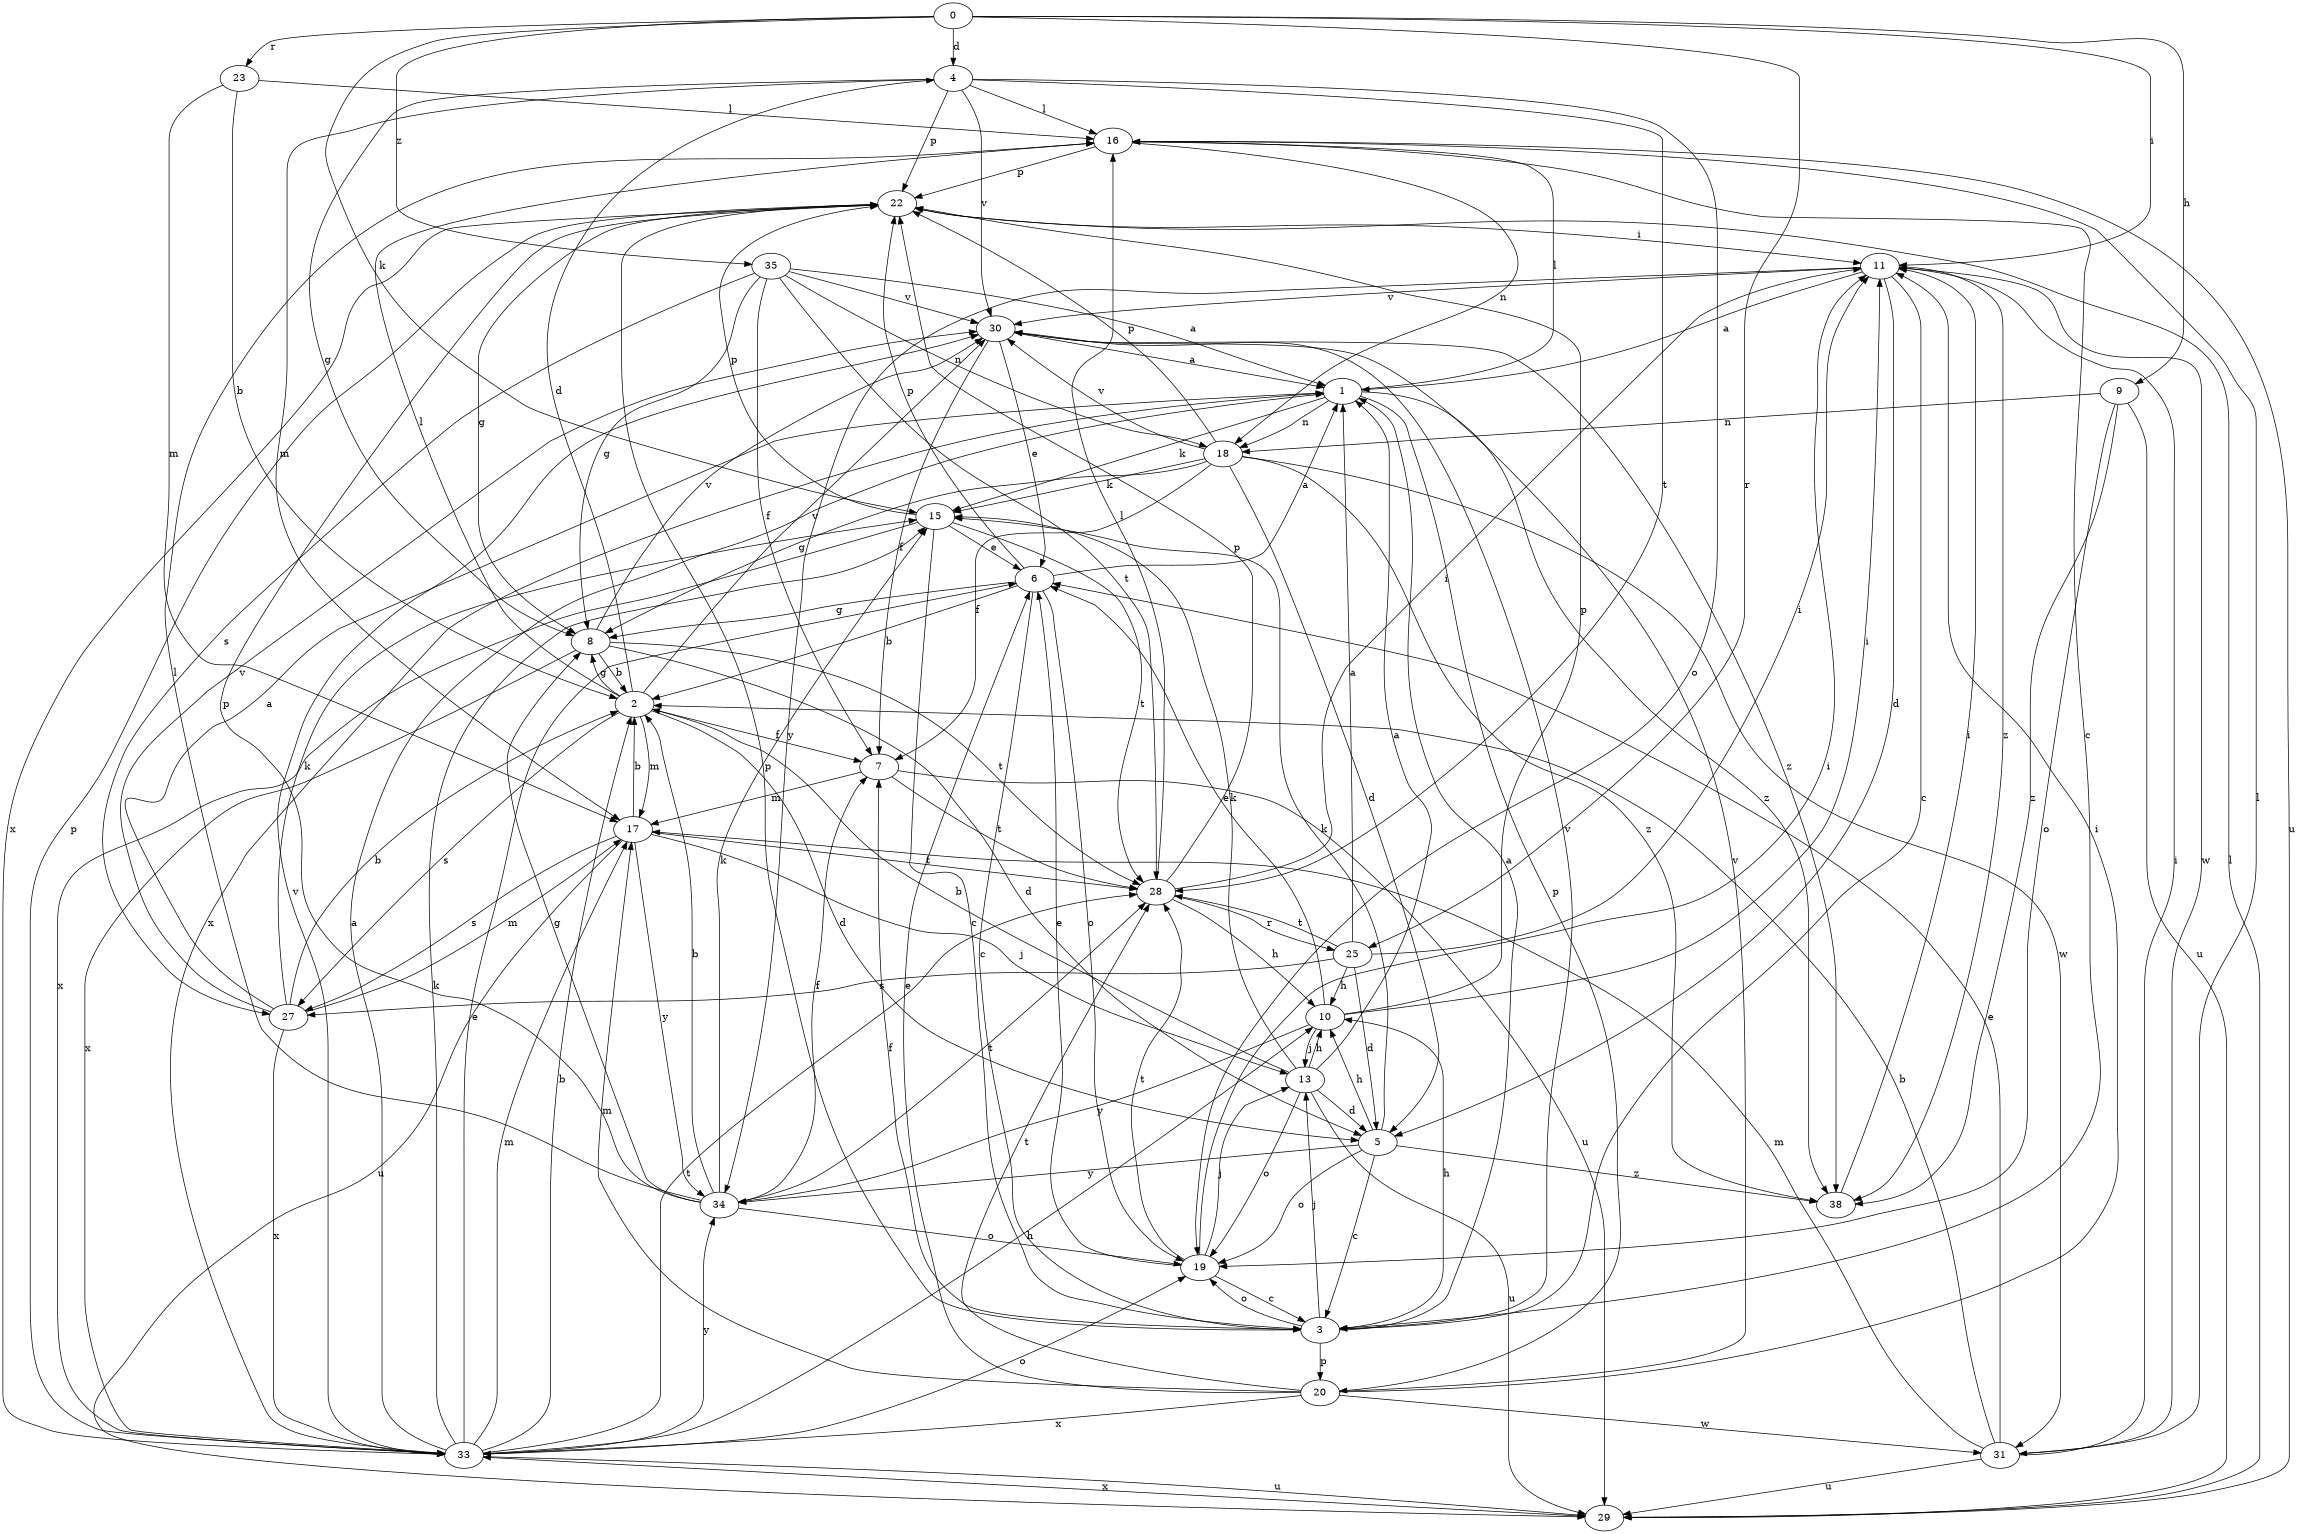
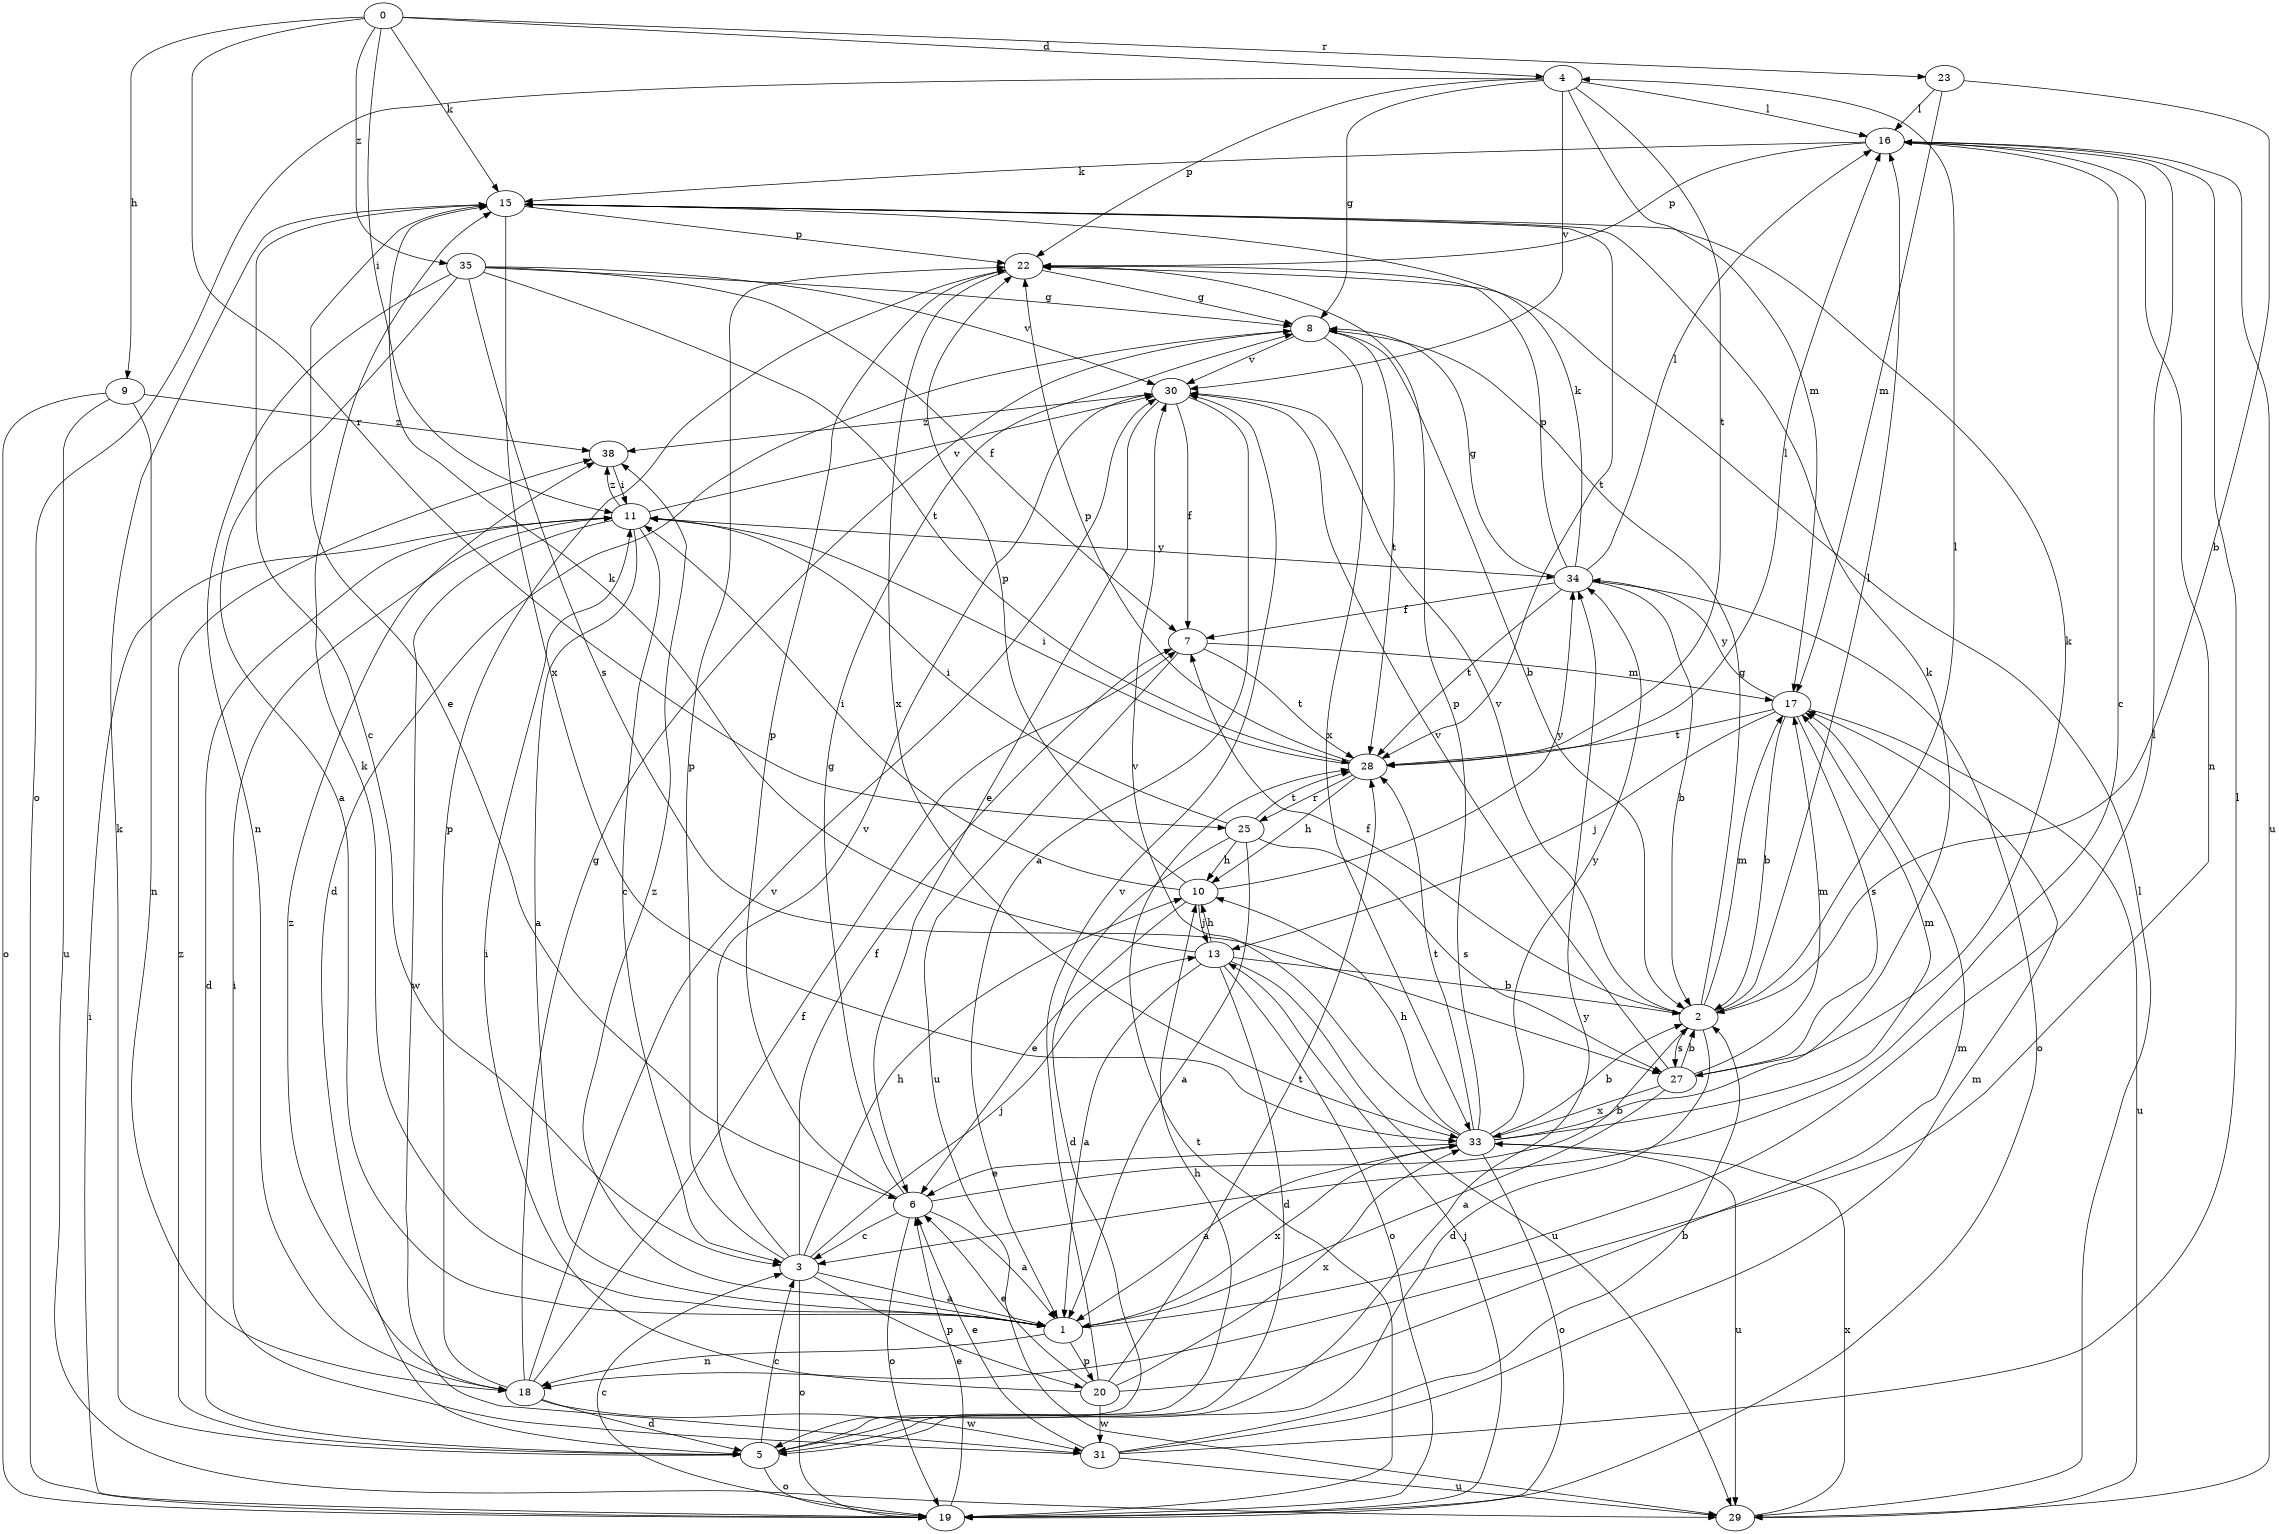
edge "22" -> "11": removed, label "i"
edge "2" -> "4": label "d" -> "l"
edge "18" -> "15": now "16" -> "15"
